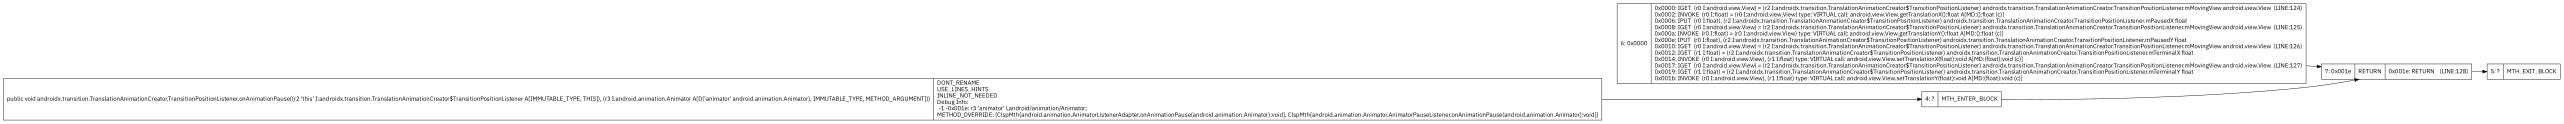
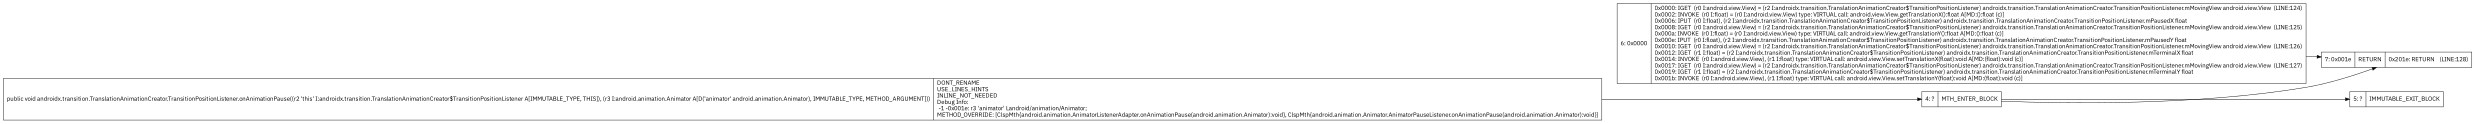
node "7: 0x001e": text "0x001e: RETURN    (LINE:128)" -> "0x201e: RETURN    (LINE:128)"
node "5: ?": text "MTH_EXIT_BLOCK" -> "IMMUTABLE_EXIT_BLOCK"
edge "7: 0x001e" -> "5: ?": now "4: ?" -> "5: ?"
